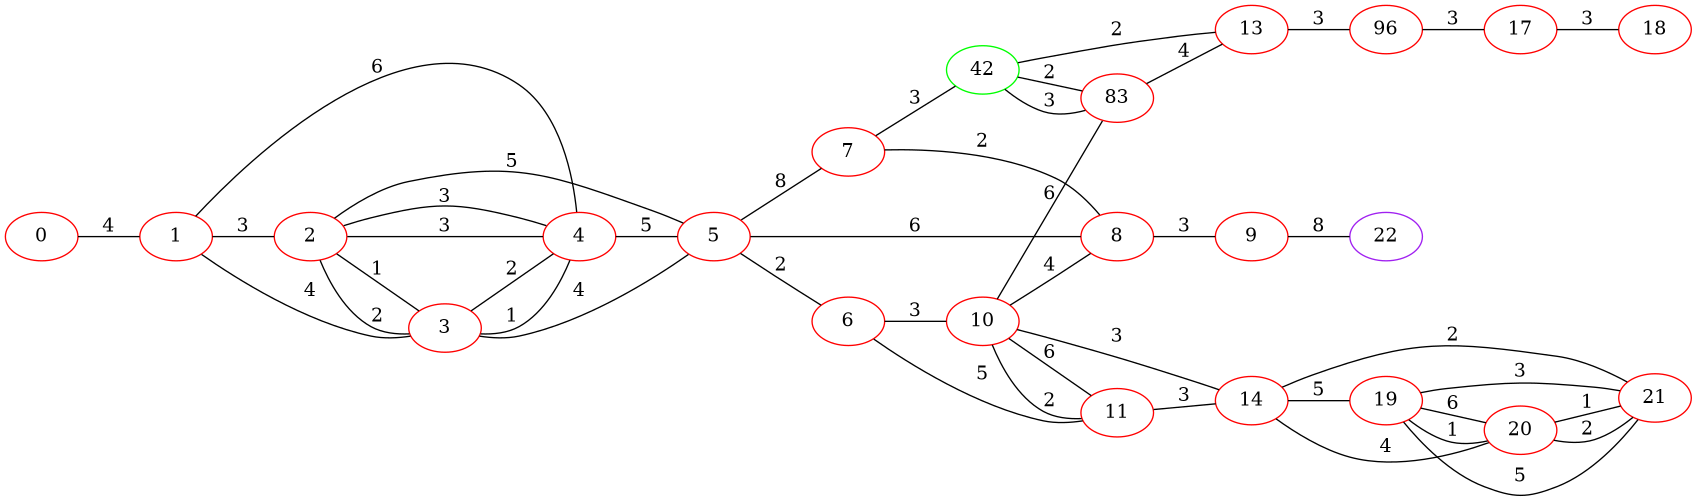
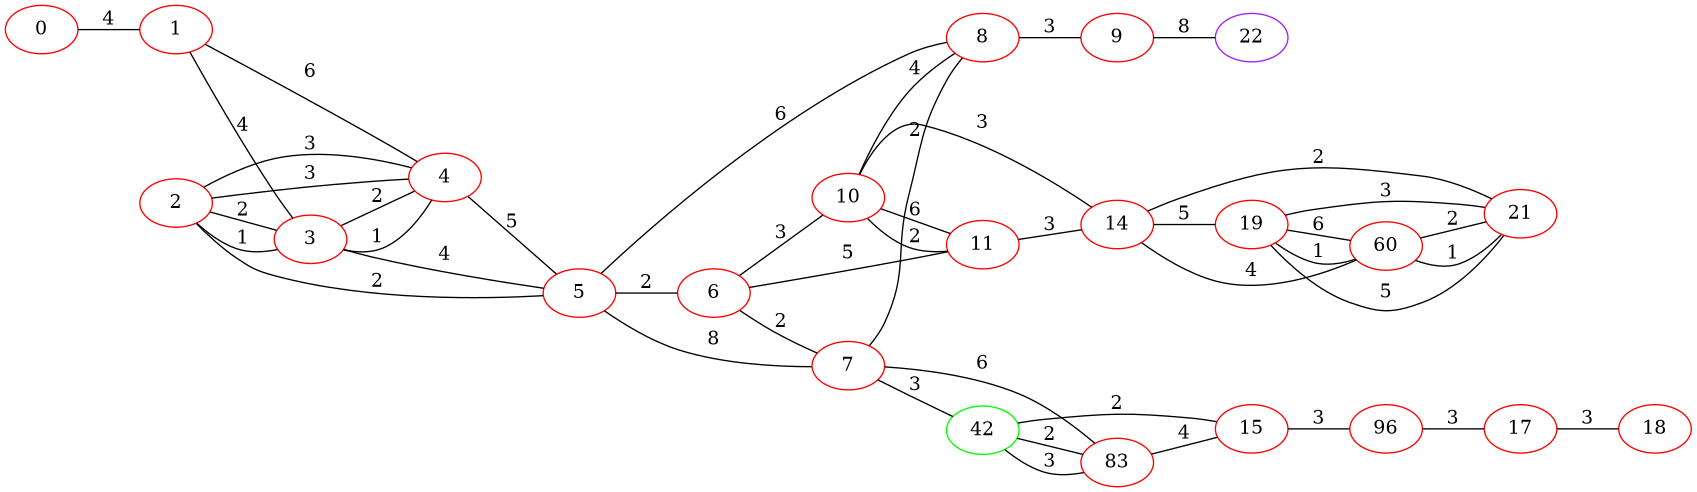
node "13": label "13" -> "15"
edge "2" -- "5": label "5" -> "2"
edge "83" -- "10": now "83" -- "7"
edge "1" -- "2": removed, label "3"
edge "6" -- "7": added, label "2"
node "20": label "20" -> "60"
